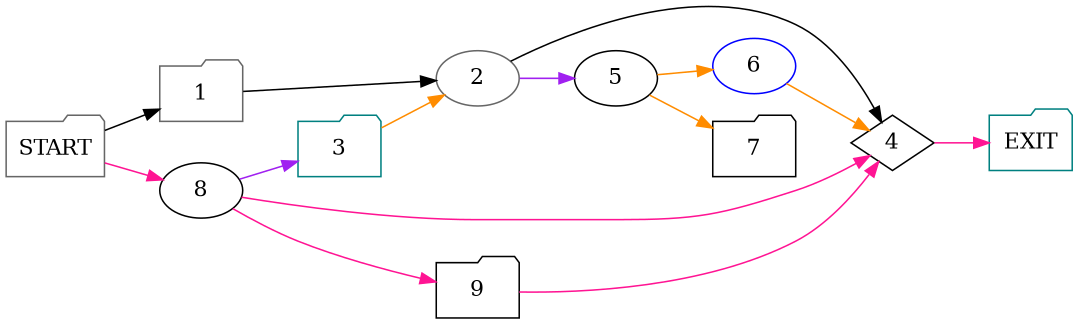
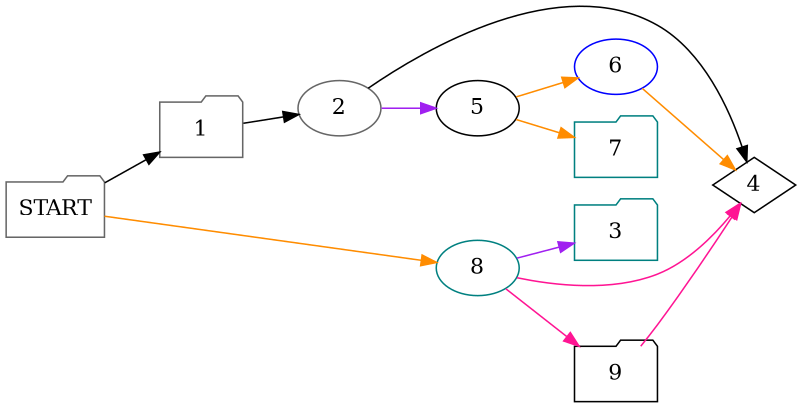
edge "3" -> "2": removed
node "EXIT": removed
node "7": color black -> teal
edge "START" -> "8": color deeppink -> darkorange
node "8": color black -> teal
